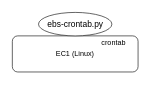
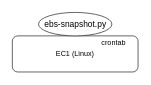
node "ebs-crontab.py": label "ebs-crontab.py" -> "ebs-snapshot.py"
